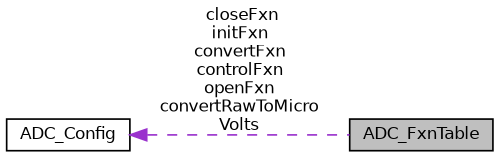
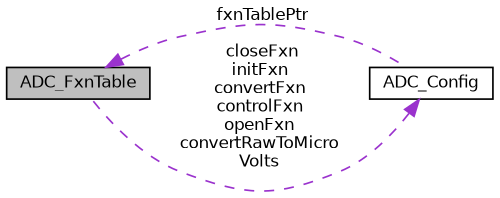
edge "ADC_Config" -> "ADC_FxnTable": added, label "fxnTablePtr"
